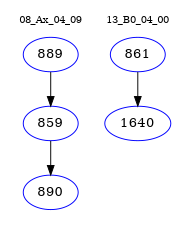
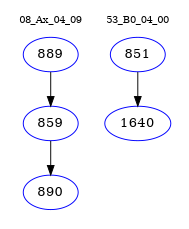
cluster "13_B0_04_00": label "13_B0_04_00" -> "53_B0_04_00"
node "861": label "861" -> "851"
